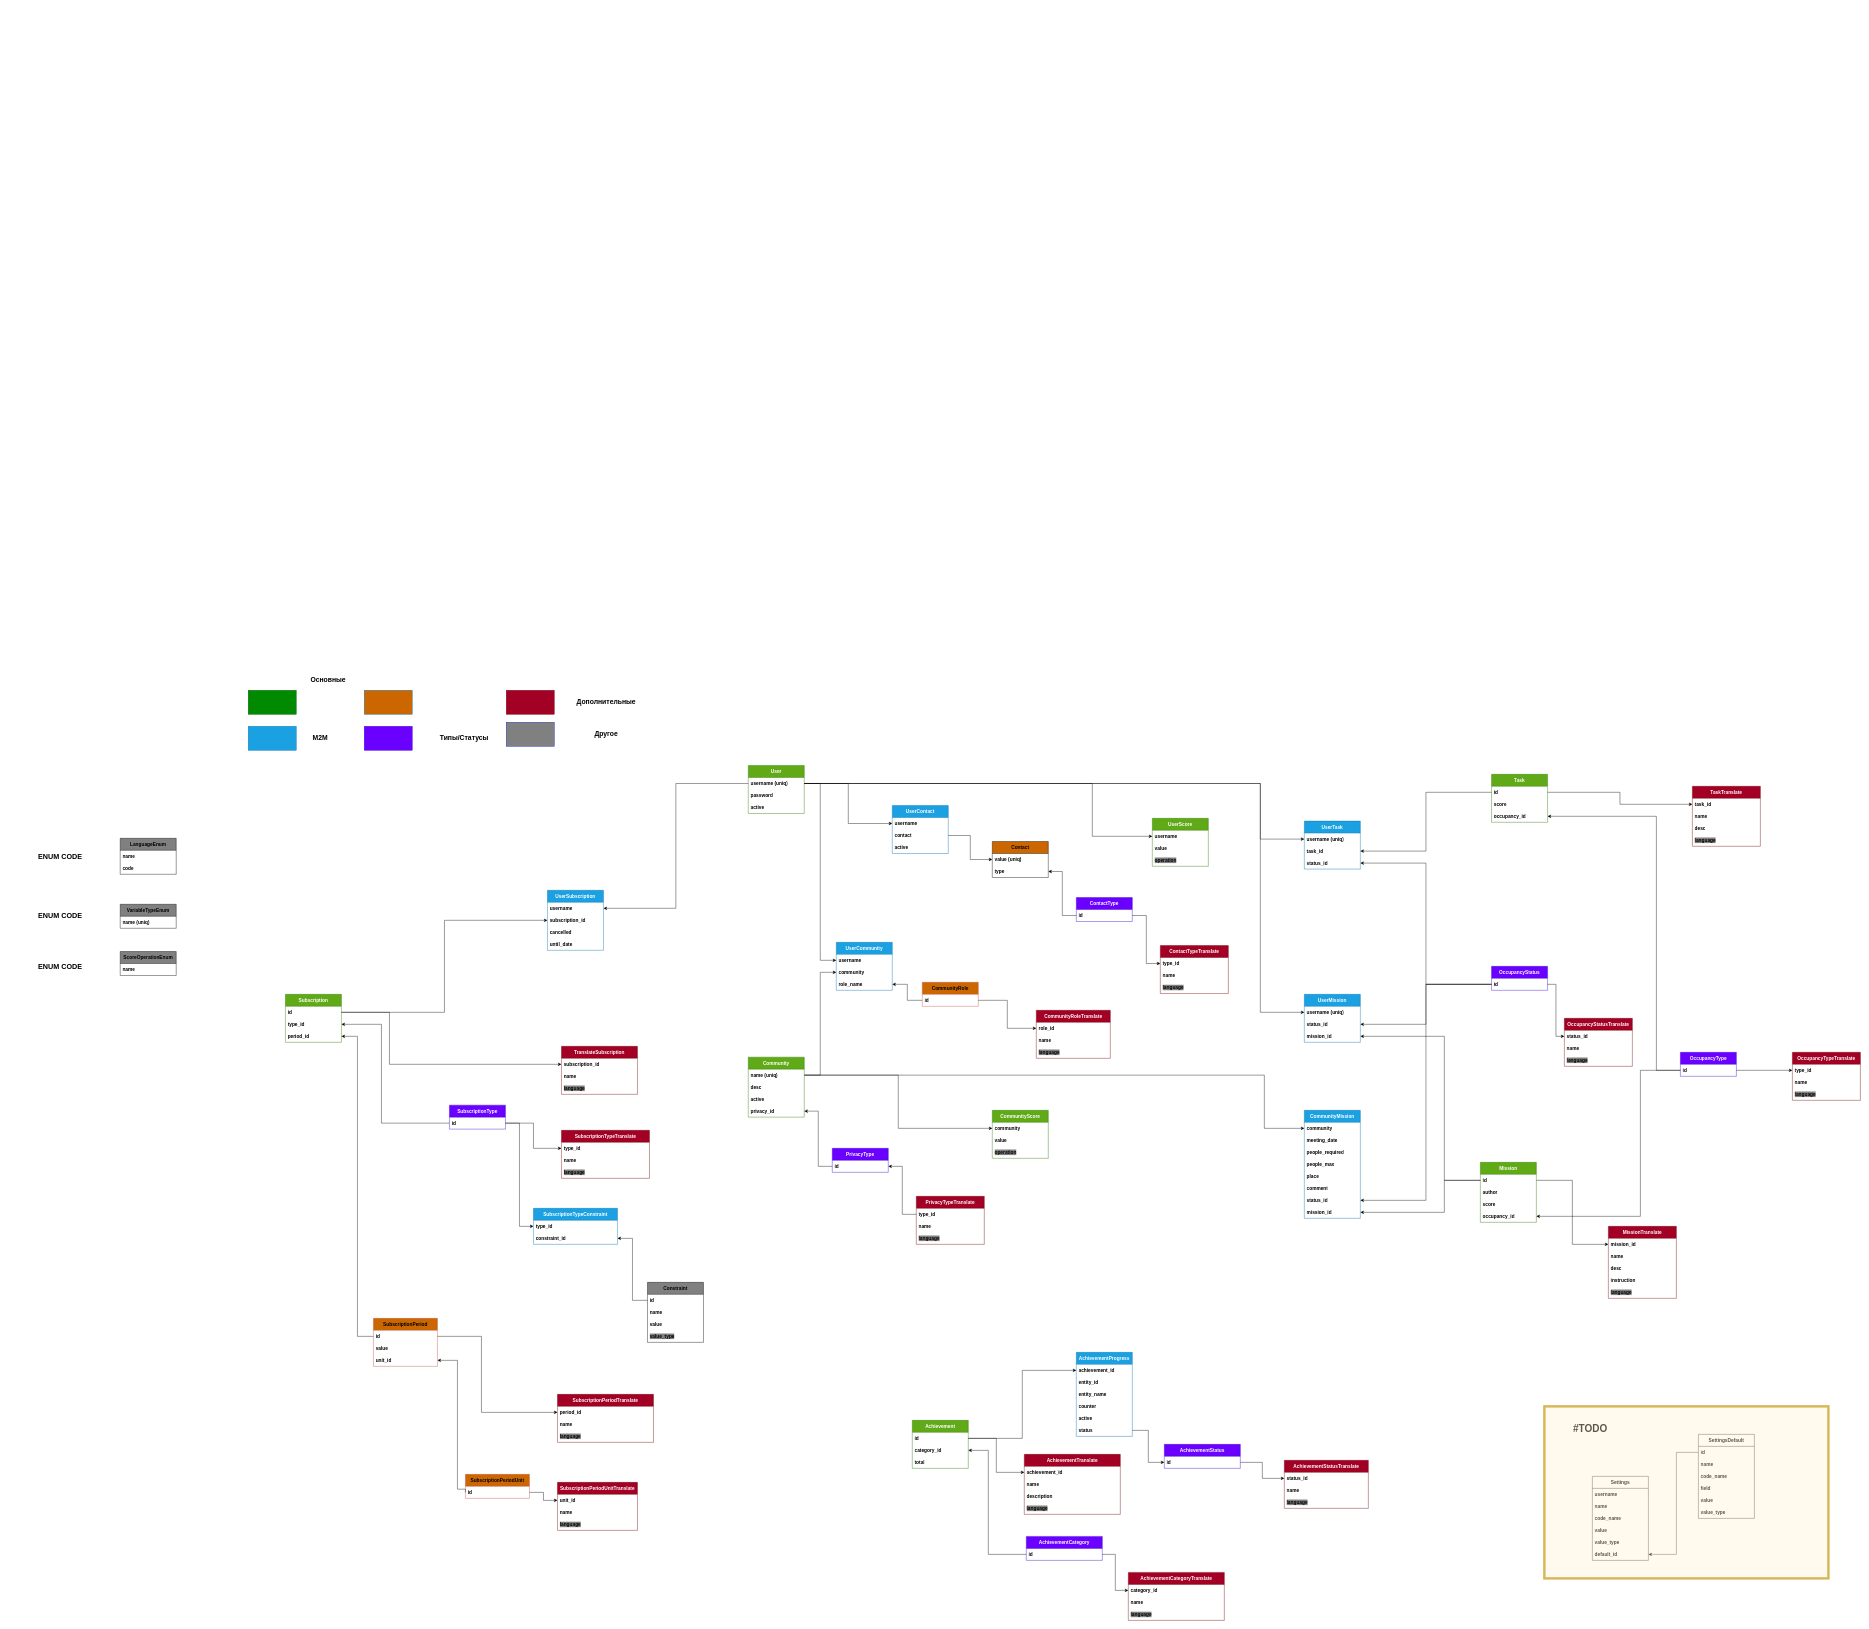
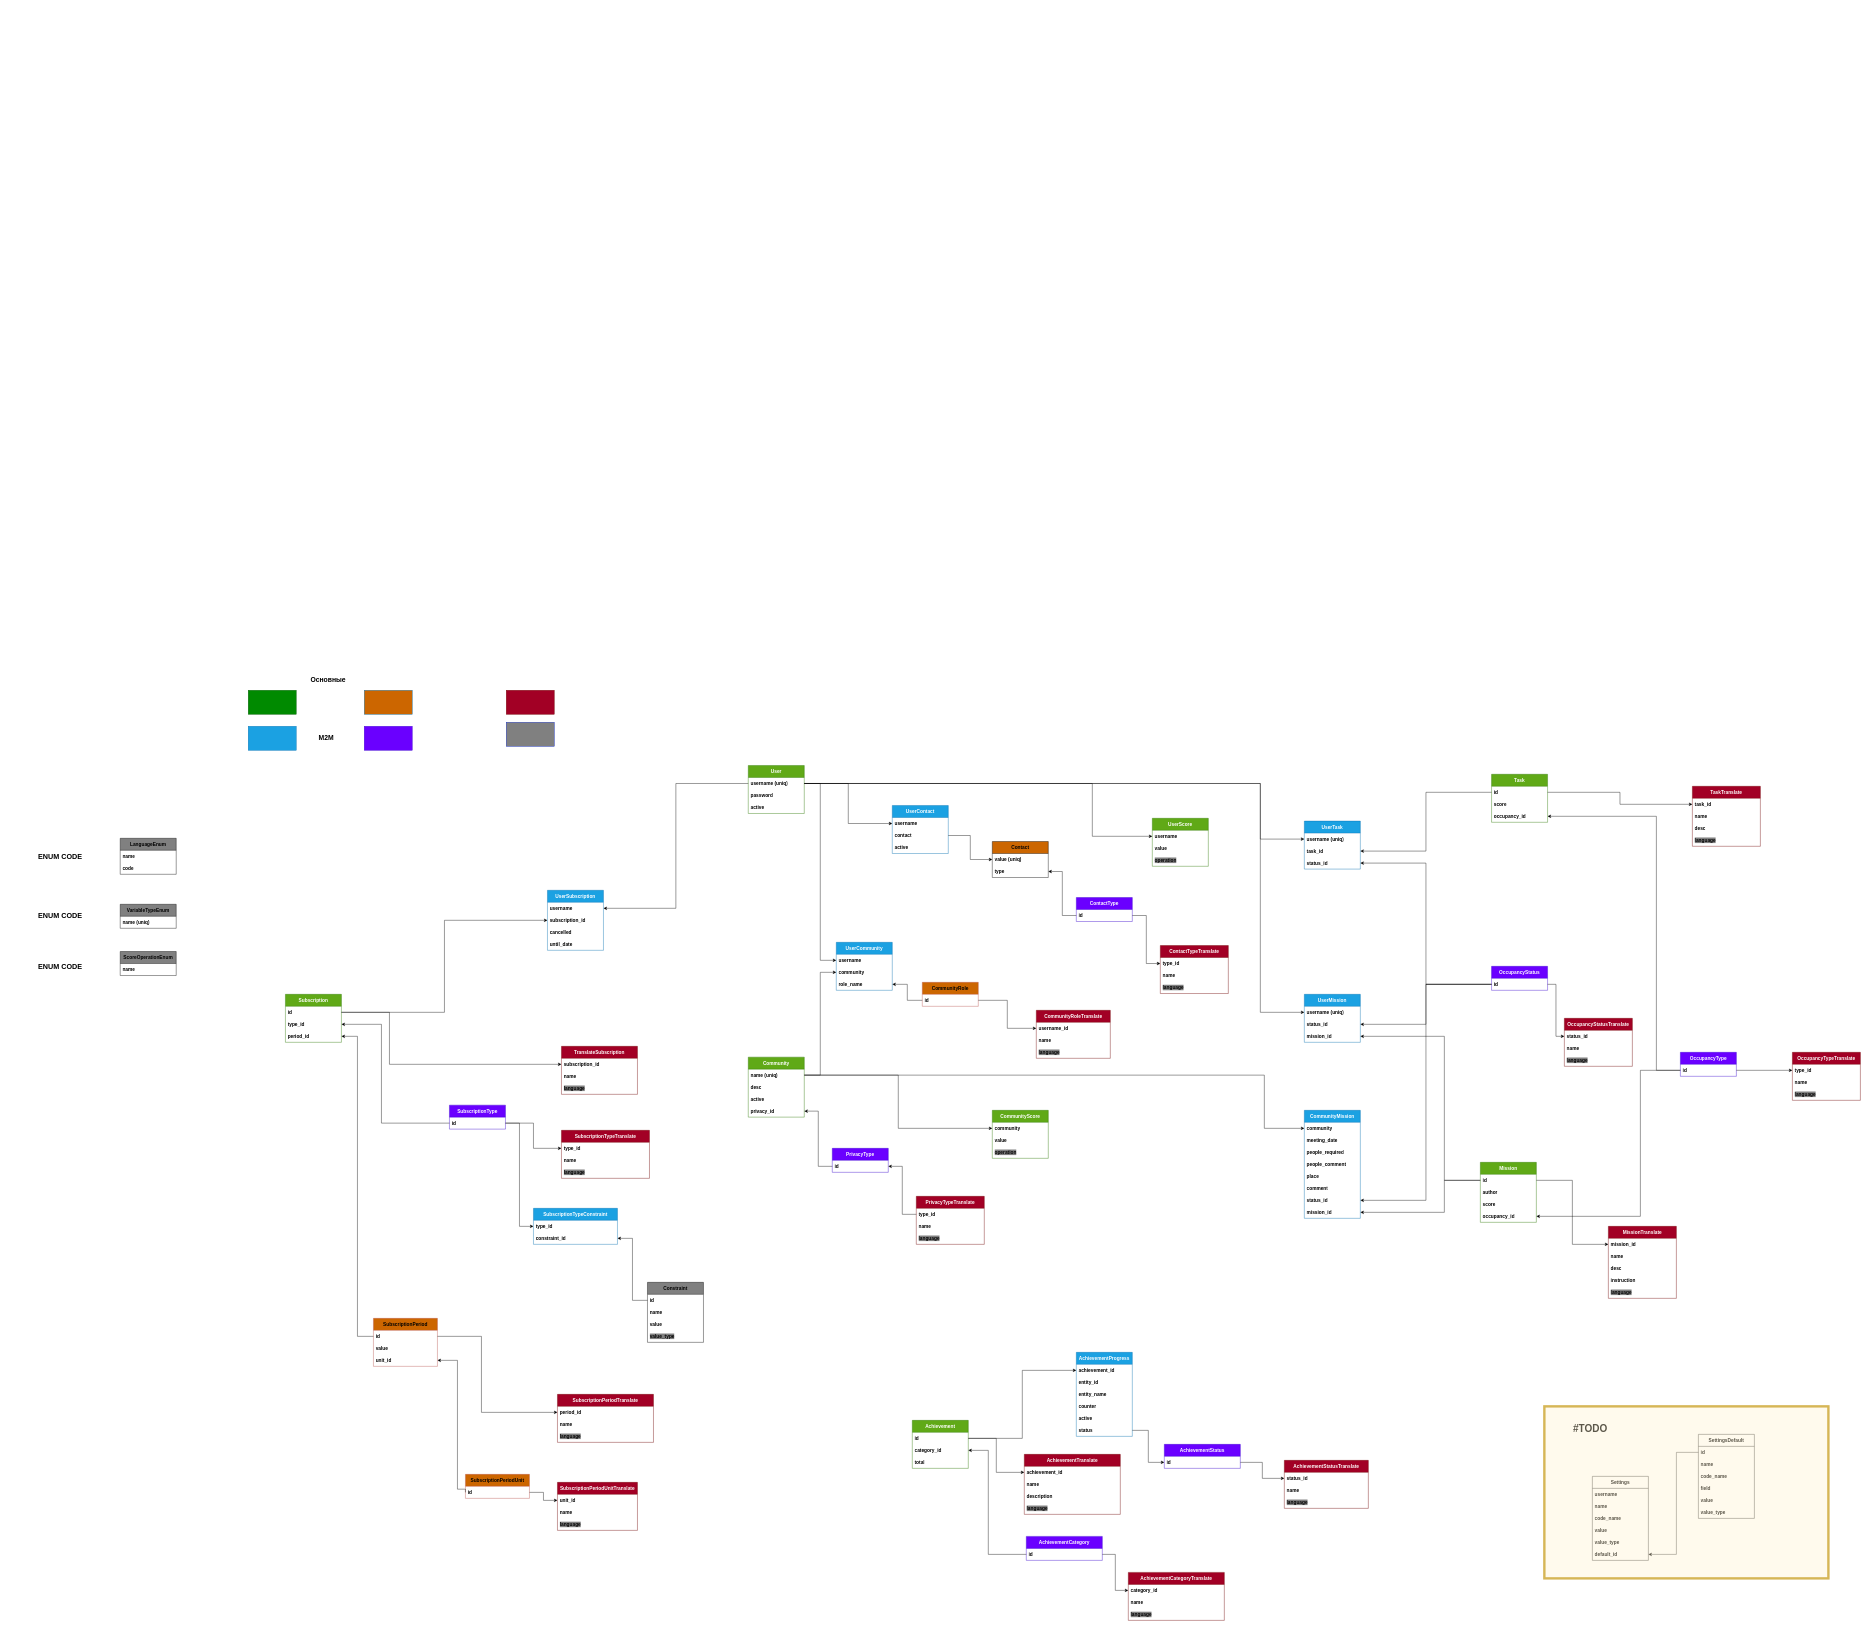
node "Дополнительные": removed
node "Другое": removed
node "M2M": moved (320, 738) -> (326, 738)
node "Типы/Статусы": removed
node "role_id": label "role_id" -> "username_id"
node "people_max": label "people_max" -> "people_comment"
